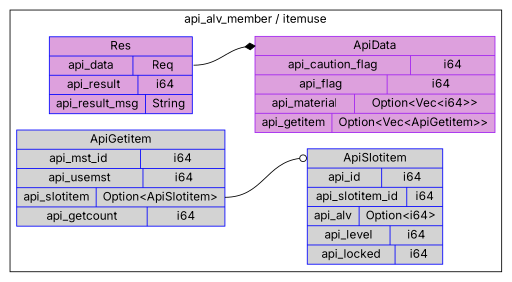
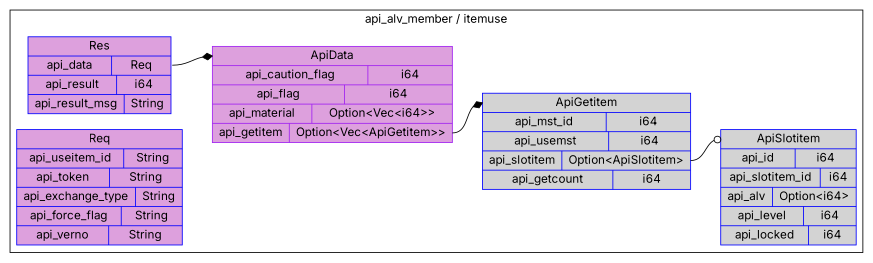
edge "ApiData" -> "ApiGetitem": added
node "Req": added
